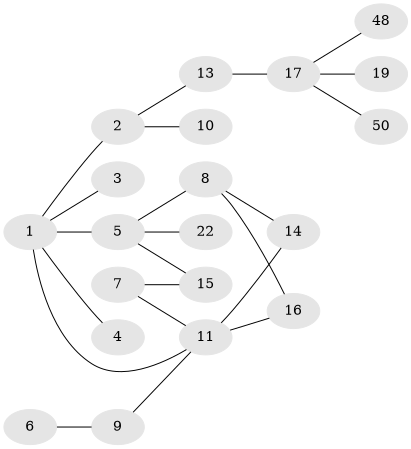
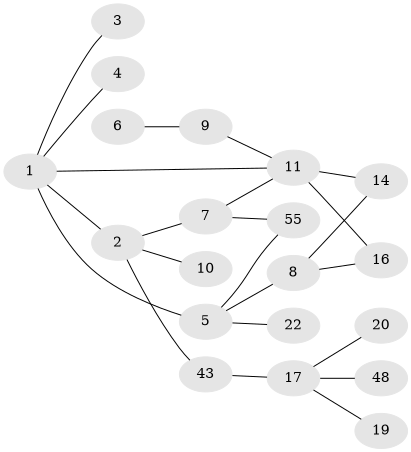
node "13": label "13" -> "43"
node "50": label "50" -> "20"
edge "7" -- "2": added
node "15": label "15" -> "55"
